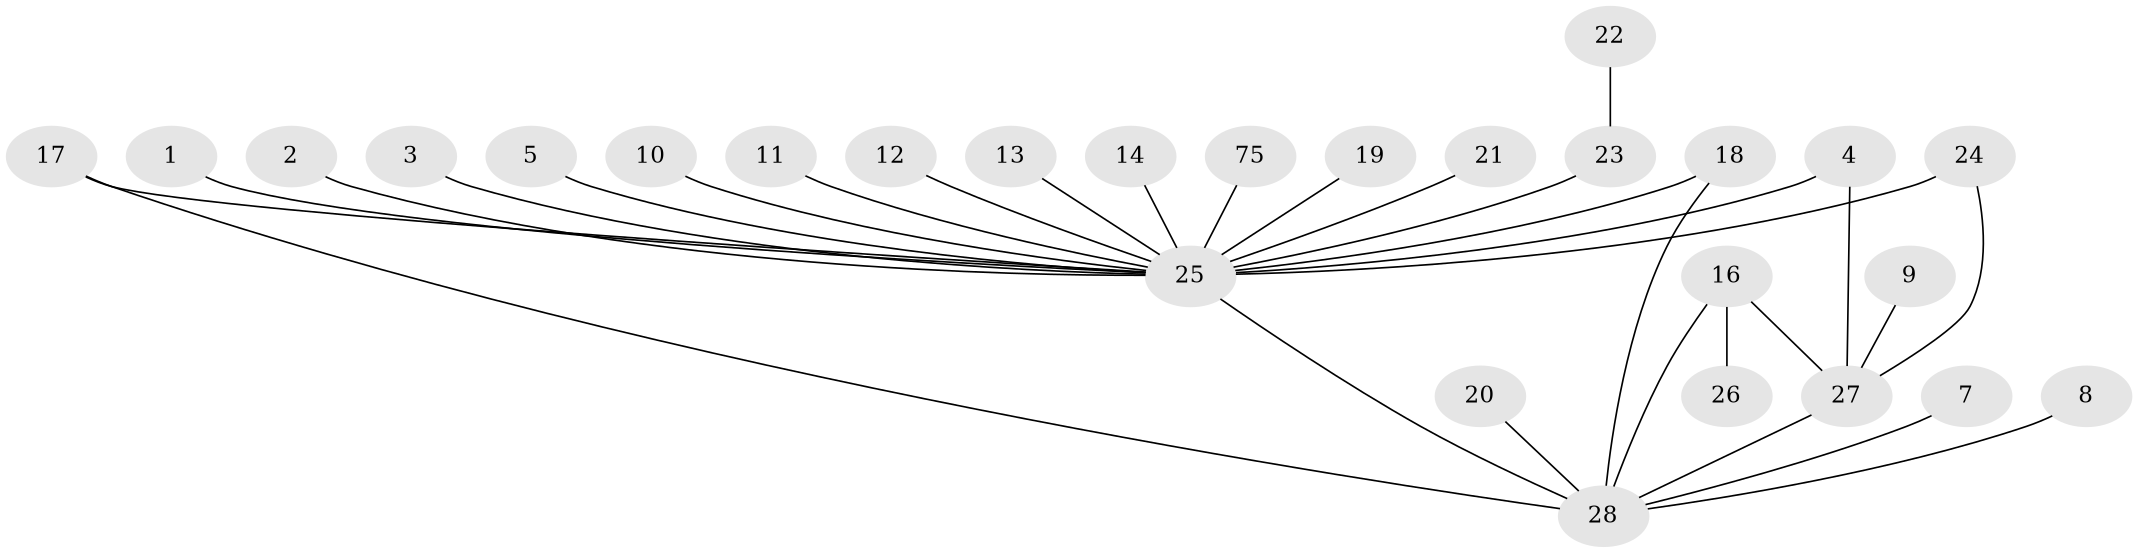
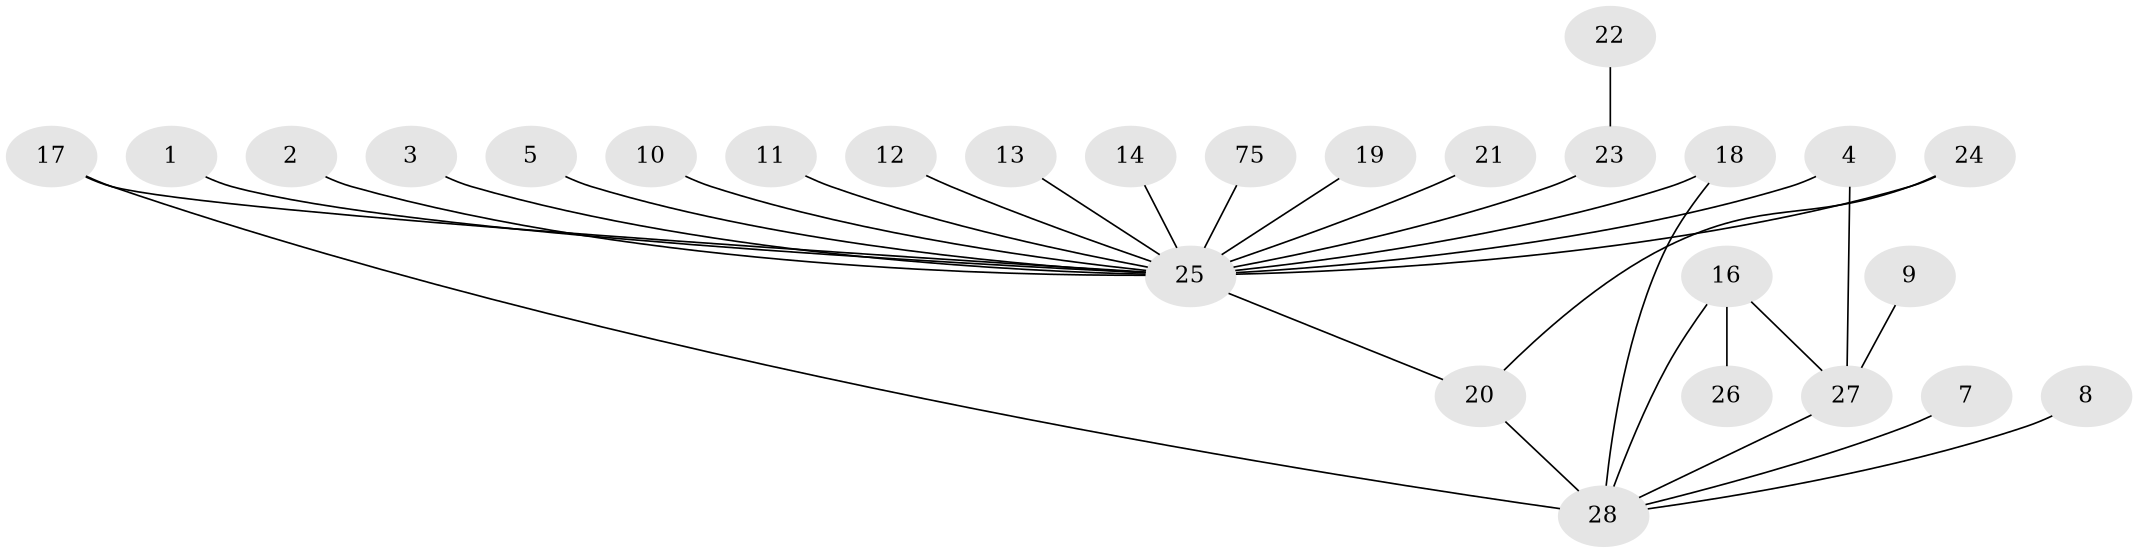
edge "24" -- "27": now "24" -- "20"
edge "25" -- "28": now "25" -- "20"
